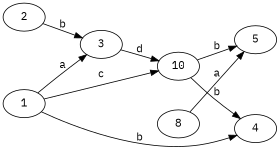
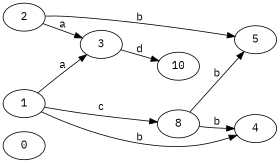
edge "2" -> "3": label "b" -> "a"
edge "10" -> "5": now "2" -> "5"
edge "8" -> "5": label "a" -> "b"
edge "1" -> "10": now "1" -> "8"
edge "10" -> "4": now "8" -> "4"
node "0": added
